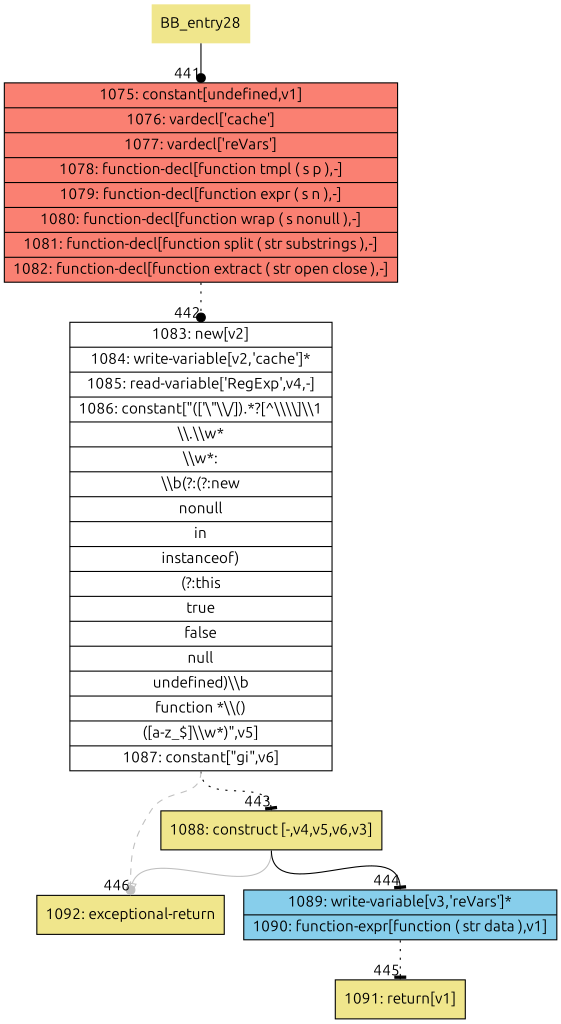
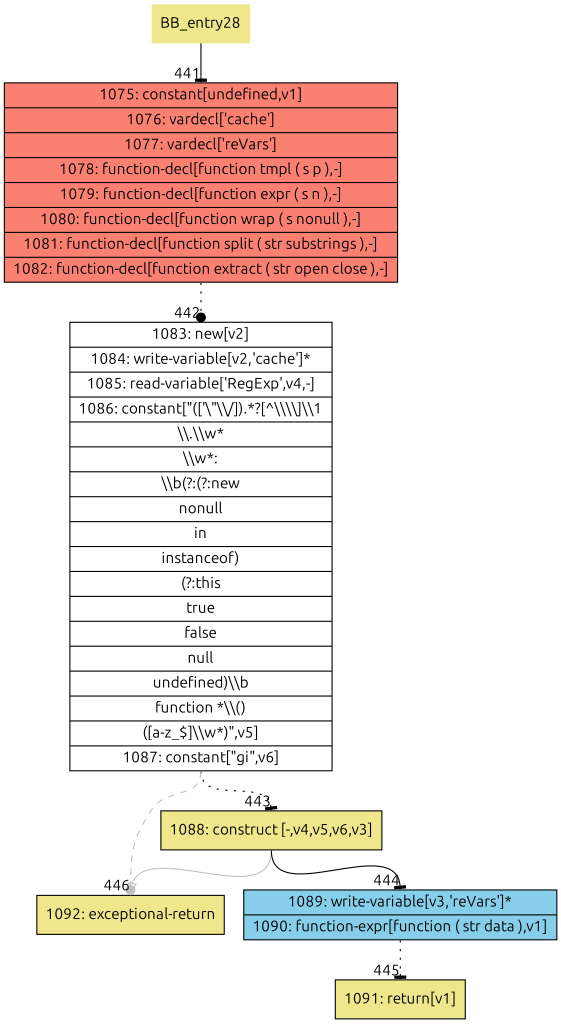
edge "BB_entry28" -> "1075: constant[undefined,v1]": arrowhead dot -> tee
